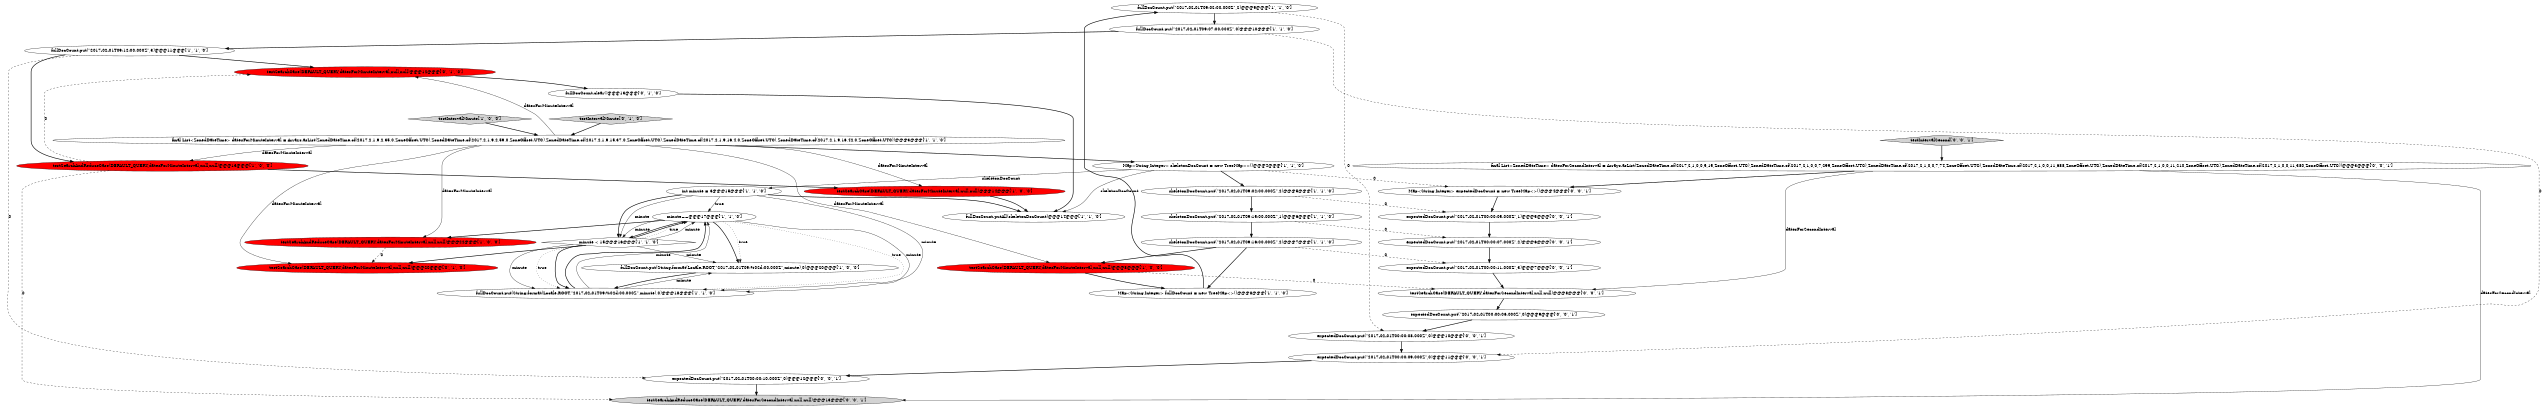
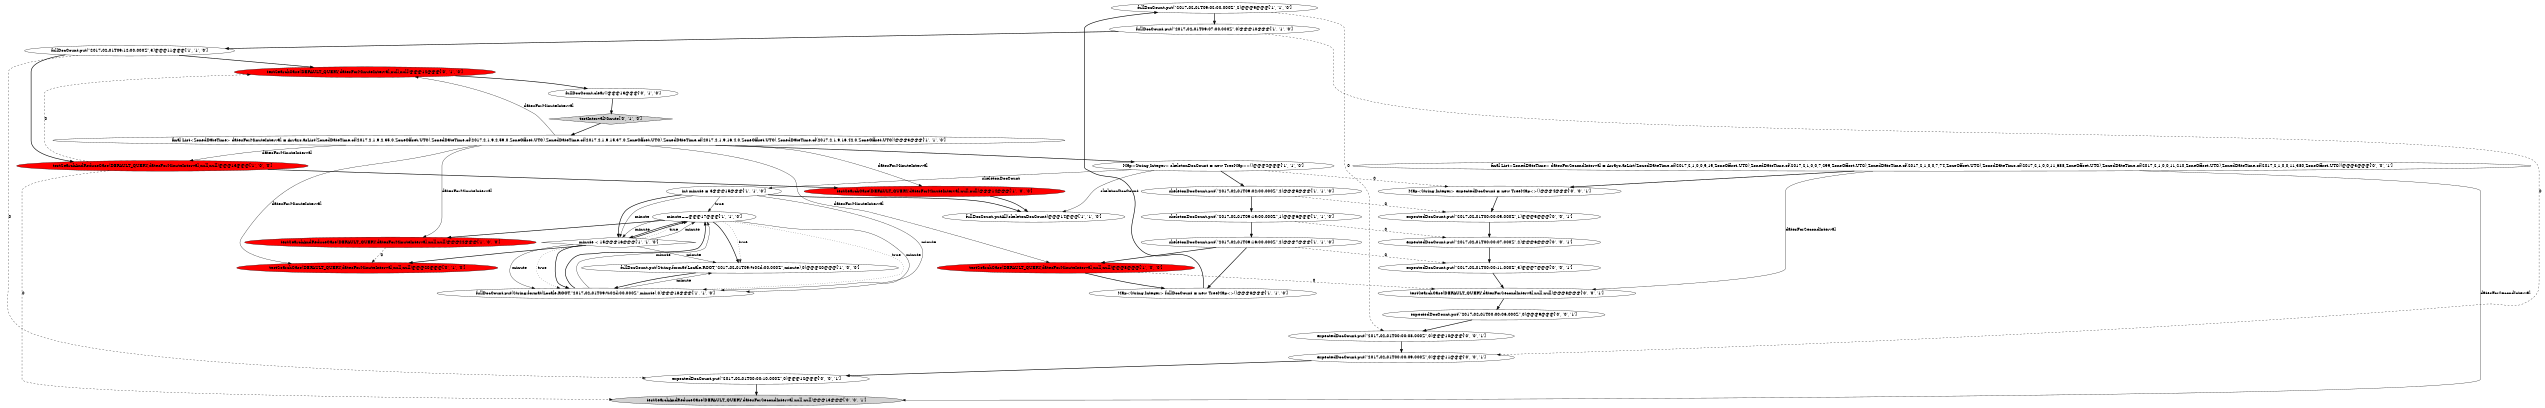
edge "fullDocCount.clear()@@@13@@@['0', '1', '0']" -> "fullDocCount.putAll(skeletonDocCount)@@@14@@@['1', '1', '0']": now "fullDocCount.clear()@@@13@@@['0', '1', '0']" -> "testIntervalMinute['0', '1', '0']"
node "testIntervalMinute['1', '0', '0']": removed
node "testIntervalSecond['0', '0', '1']": removed
